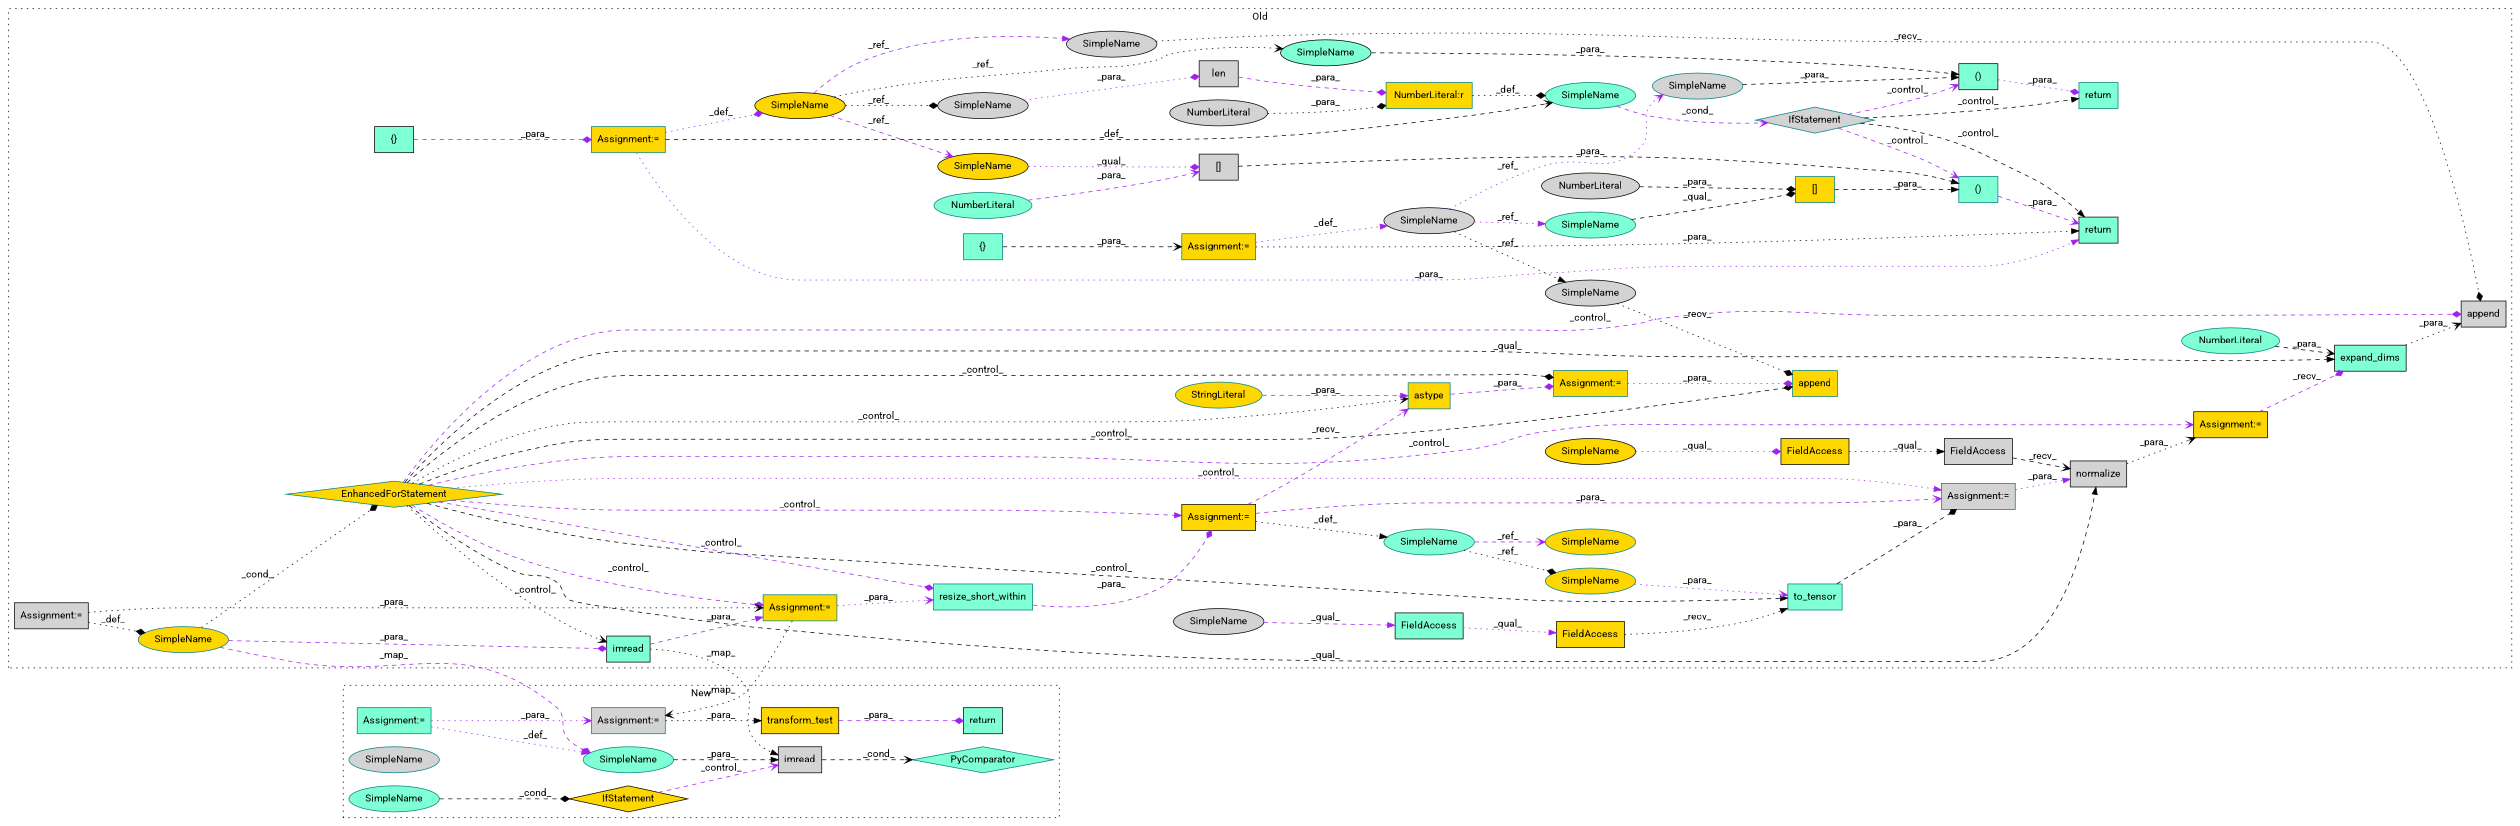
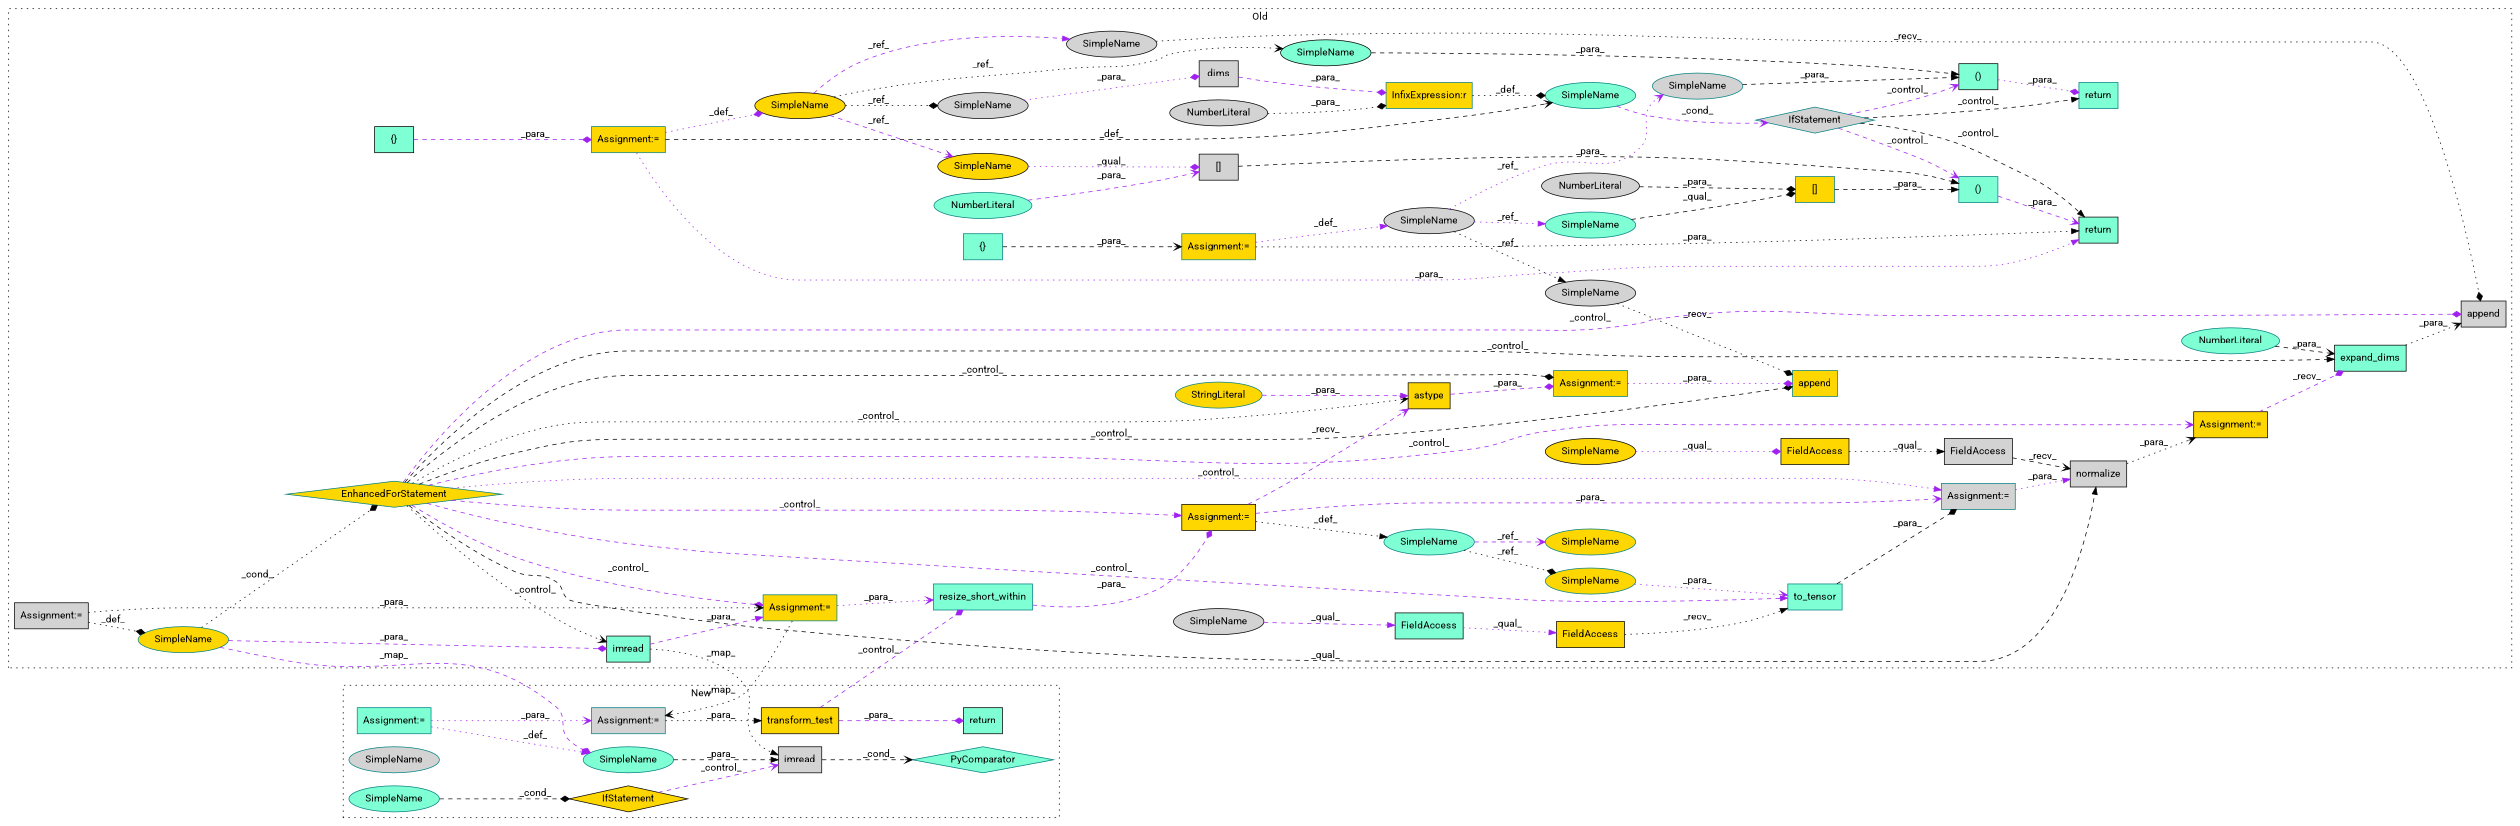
node "len": label "len" -> "dims"
node "NumberLiteral:r": label "NumberLiteral:r" -> "InfixExpression:r"
edge "EnhancedForStatement" -> "expand_dims": label "_qual_" -> "_control_"
node "astype": color teal -> black
edge "EnhancedForStatement" -> "resize_short_within": now "transform_test" -> "resize_short_within"
edge "EnhancedForStatement" -> "to_tensor": color black -> purple
